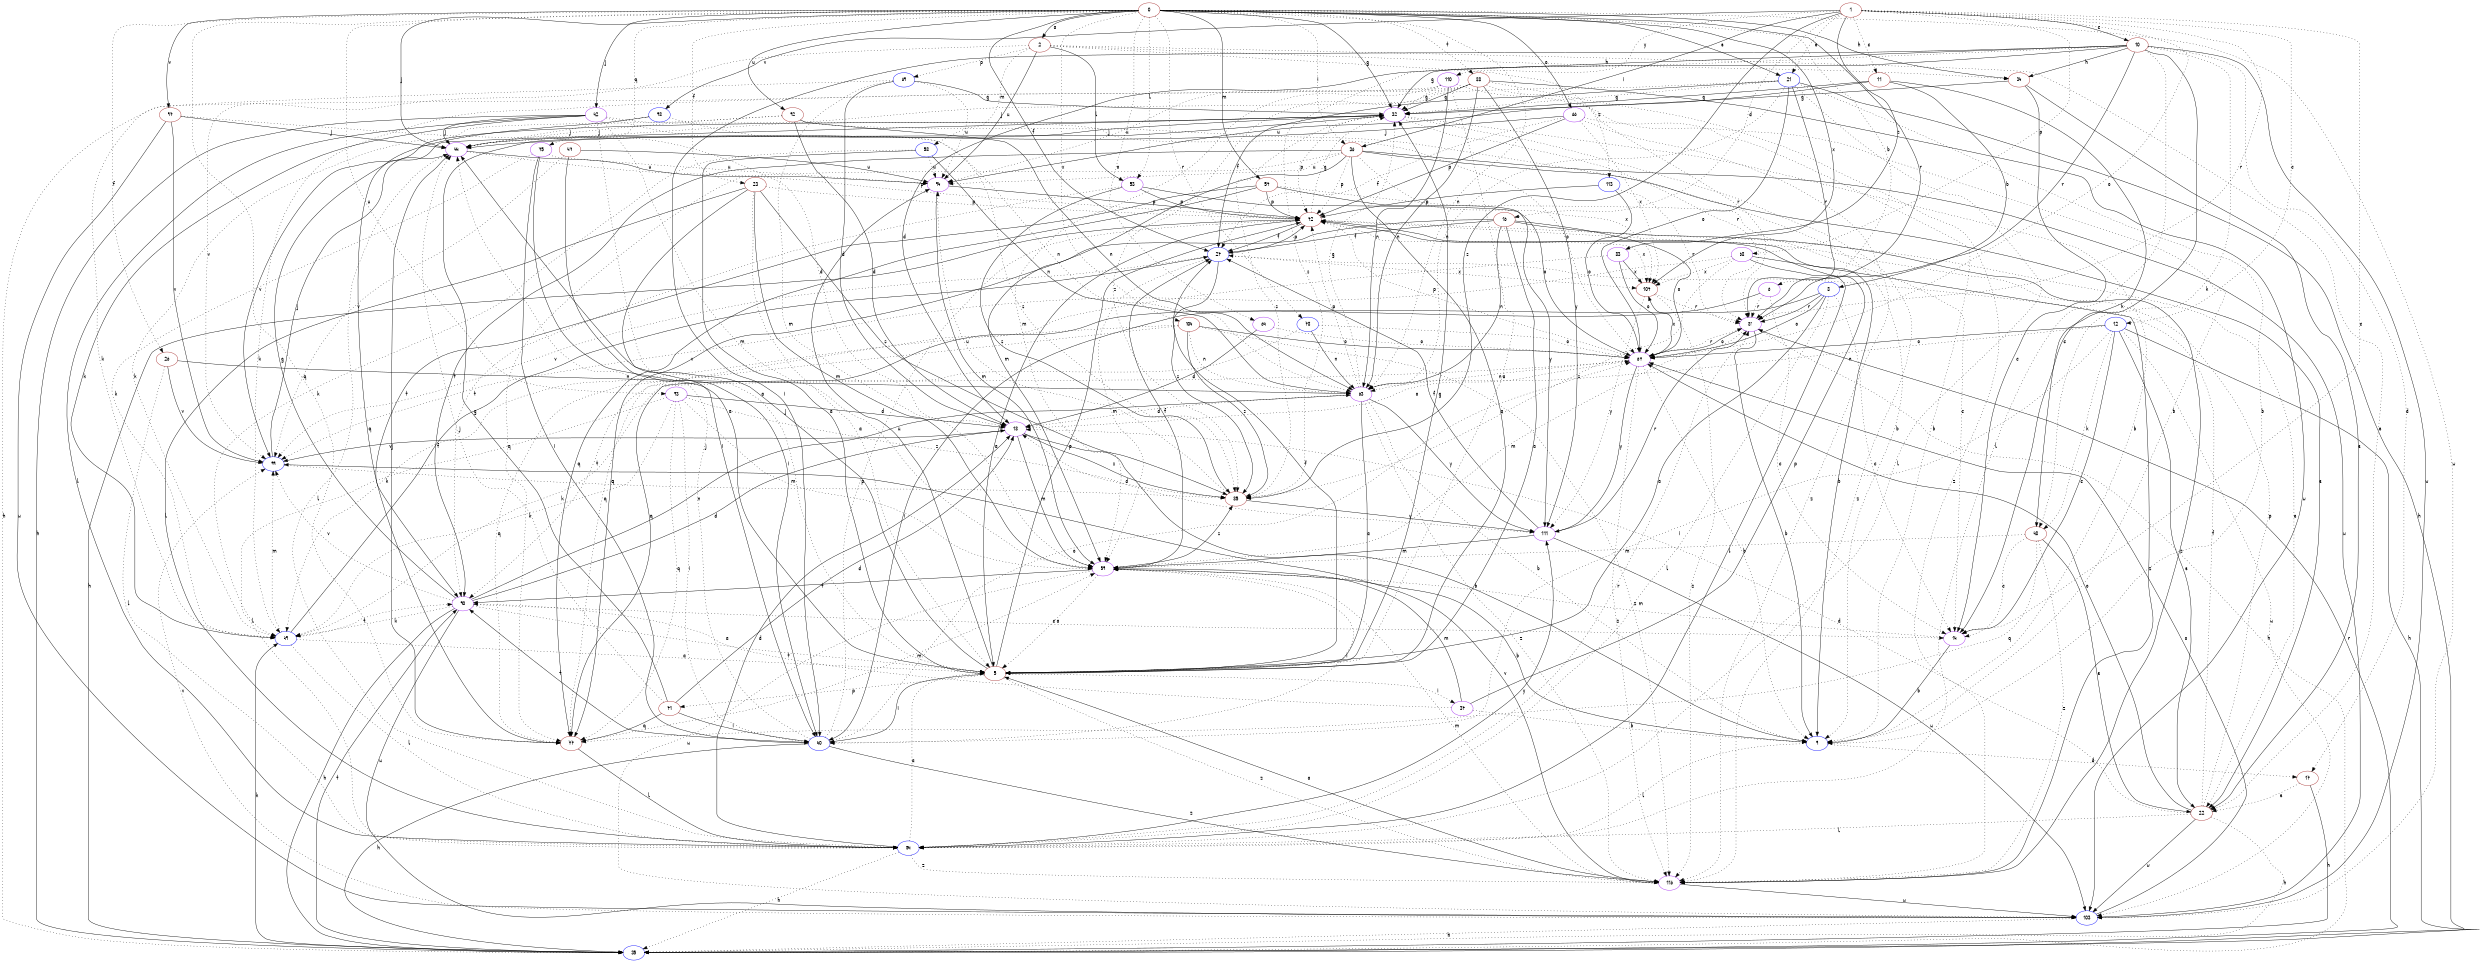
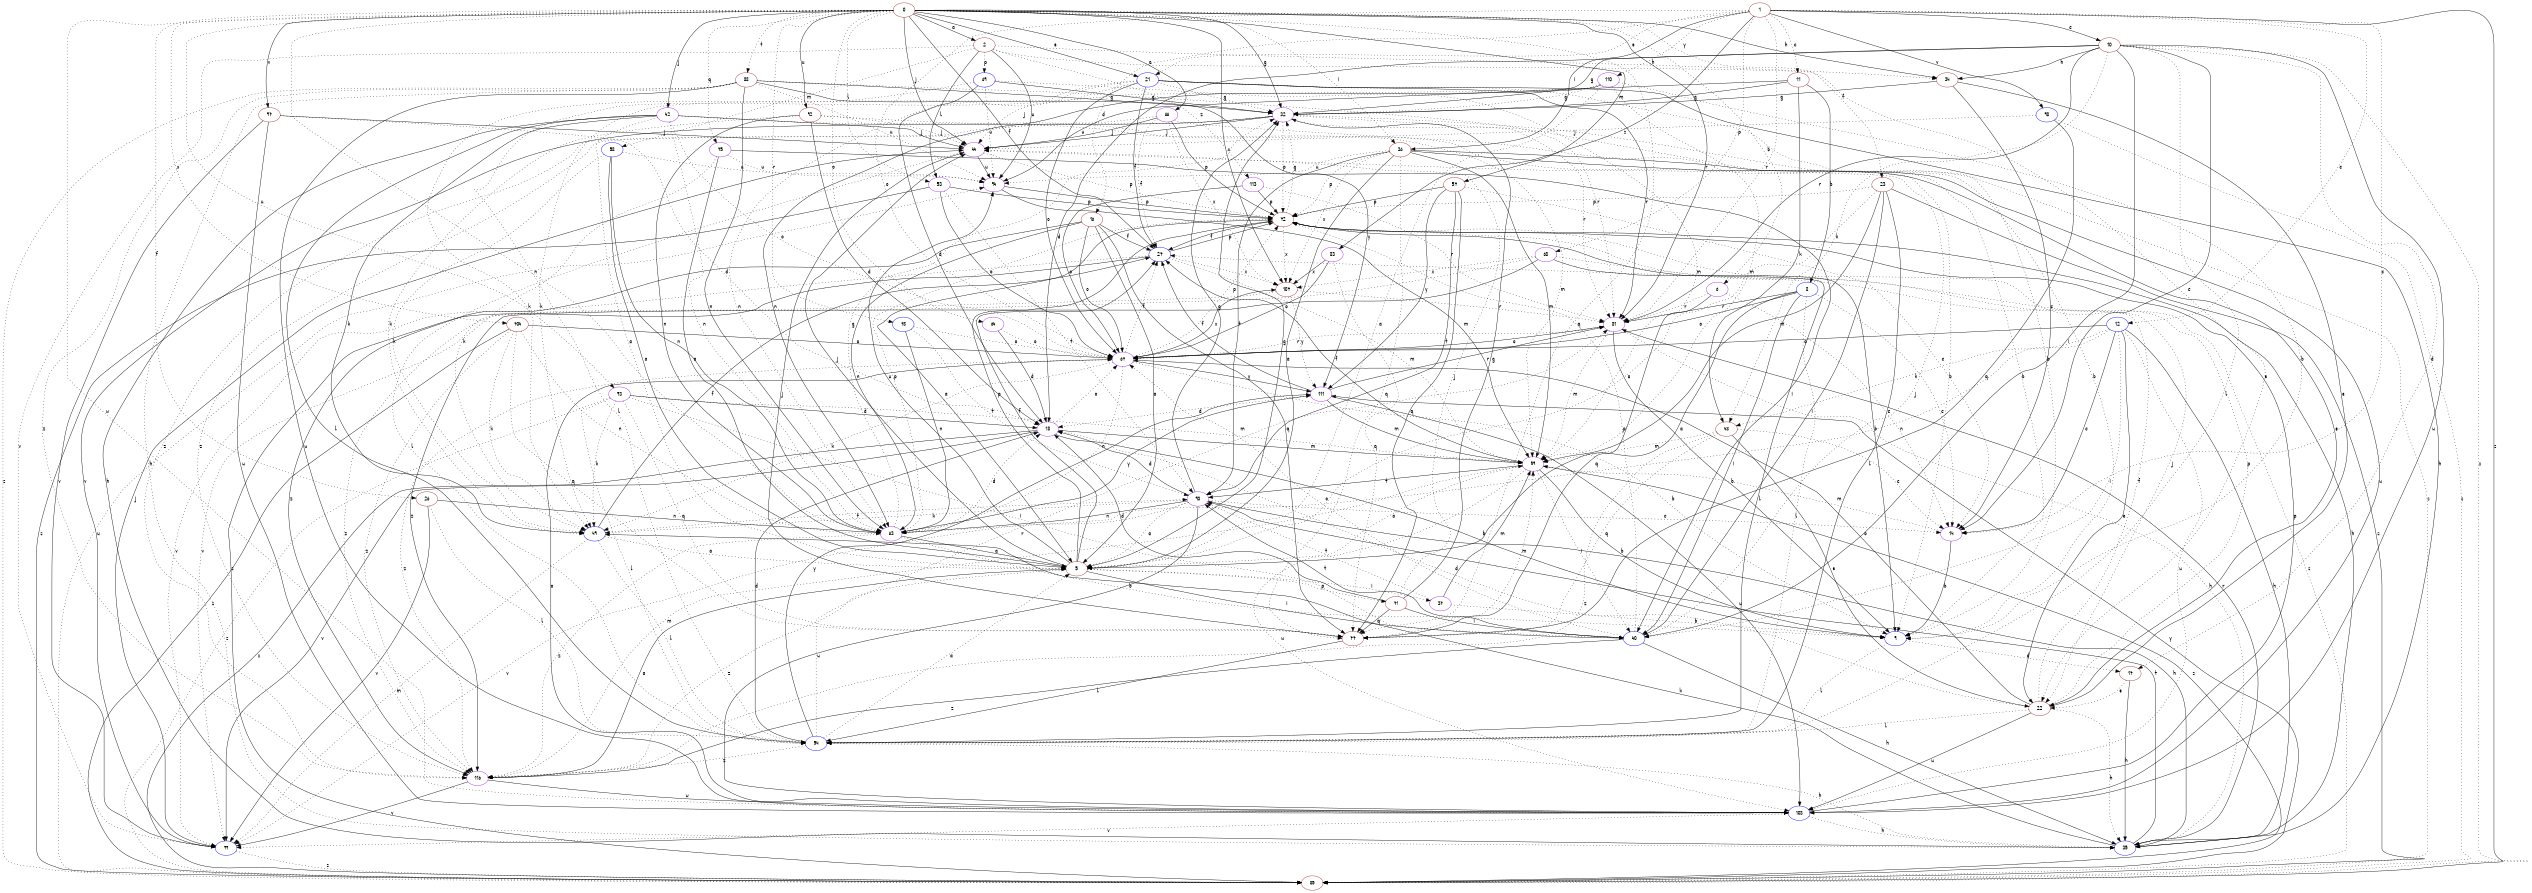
node "47": removed
node "113": color blue -> purple
edge "37" -> "72": now "103" -> "72"
edge "67" -> "27": added, label "f"
node "104": label "104" -> "704"
edge "72" -> "22": label "e" -> "j"
